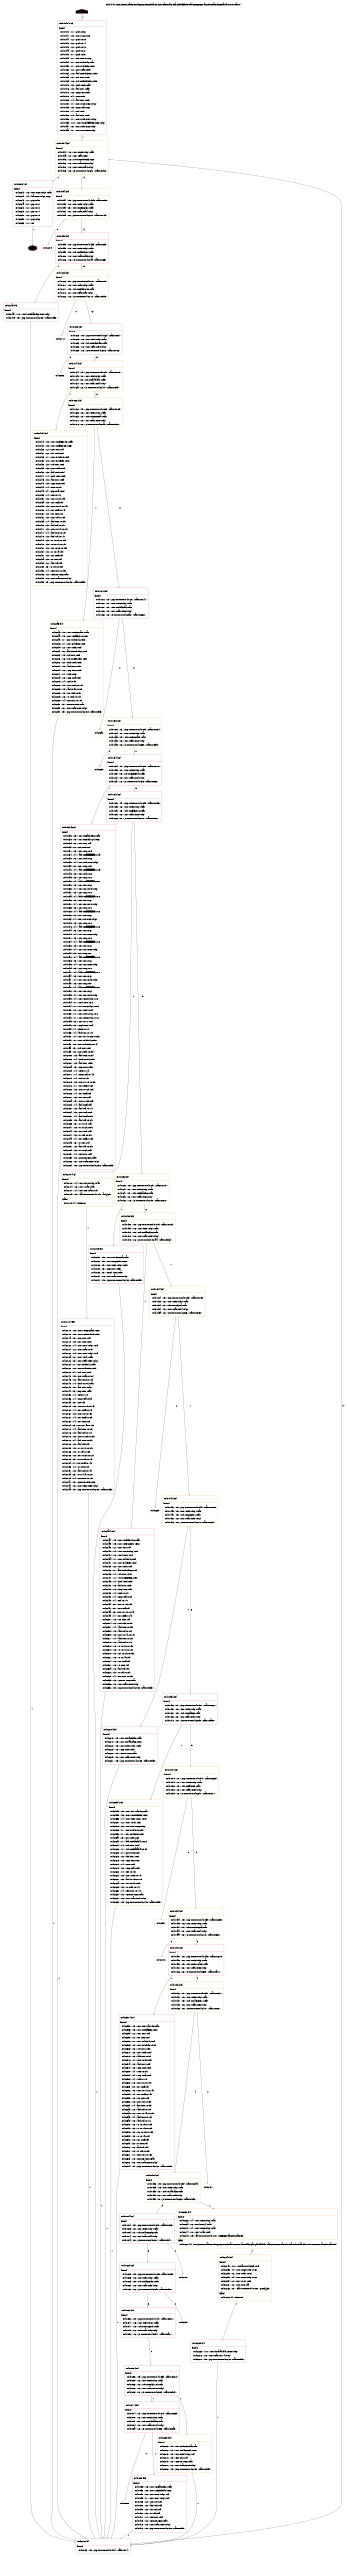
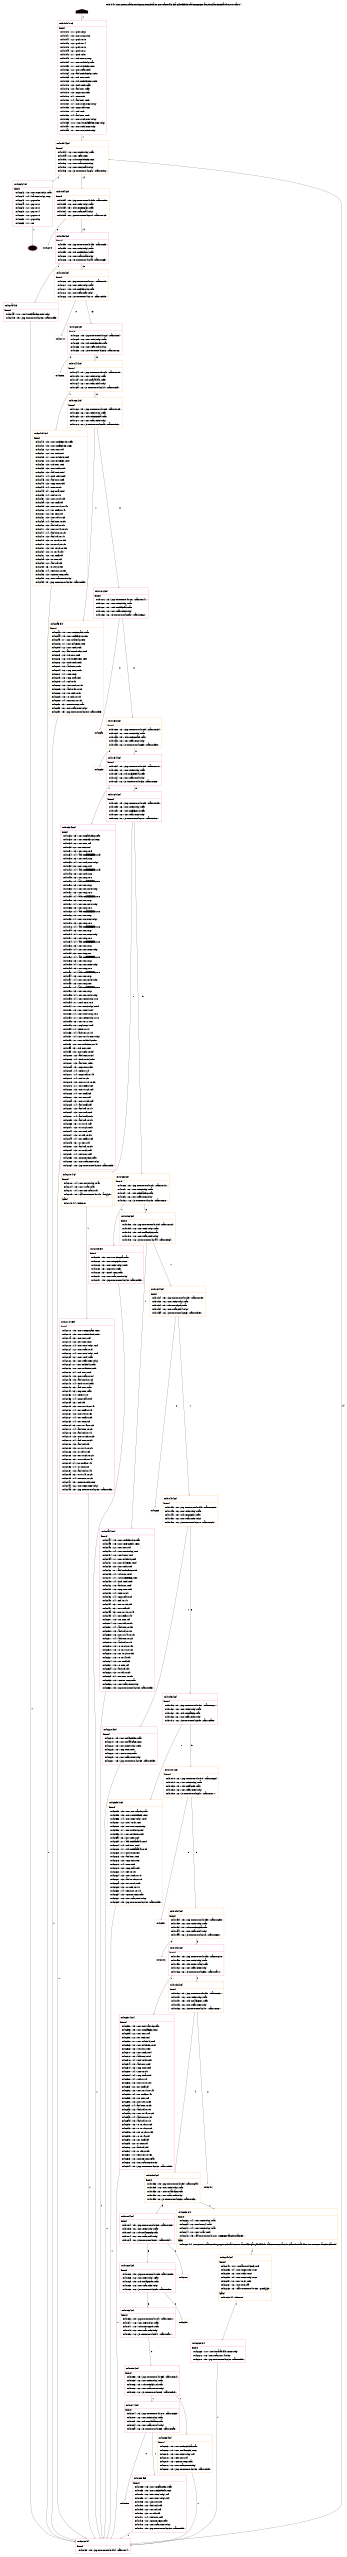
edge "0x40241b [137]" -> "0x40273e [5]": added, label "1"
